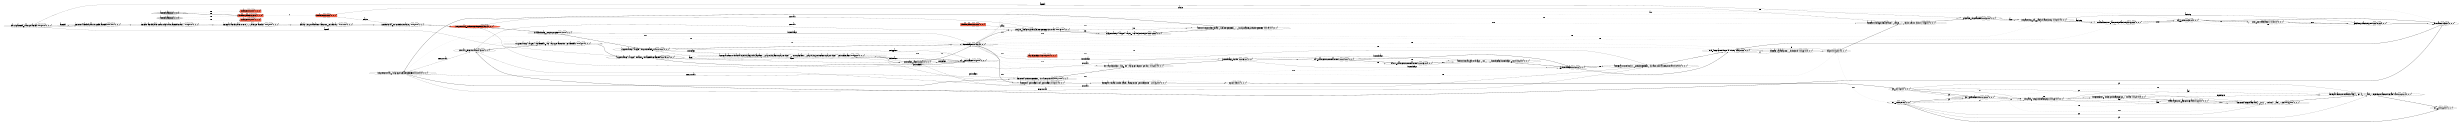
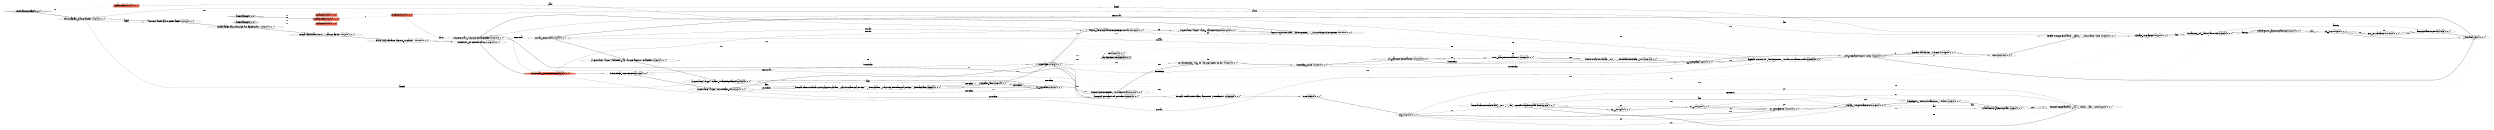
node "assertFullWalkNoDupsWithFacets['0', '0', '1']": added
node "docs@@@31@@@['0', '0', '1']": added
node "Map<Object,Object> doc@@@31@@@['0', '0', '1']": fillcolor tomato -> lightgray
edge "ids.put(id)@@@34@@@['0', '0', '1']" -> "pos += 2@@@62@@@['0', '0', '1']": now "pos < previousFacets.size()@@@61@@@['0', '0', '1']" -> "pos += 2@@@62@@@['0', '0', '1']"
